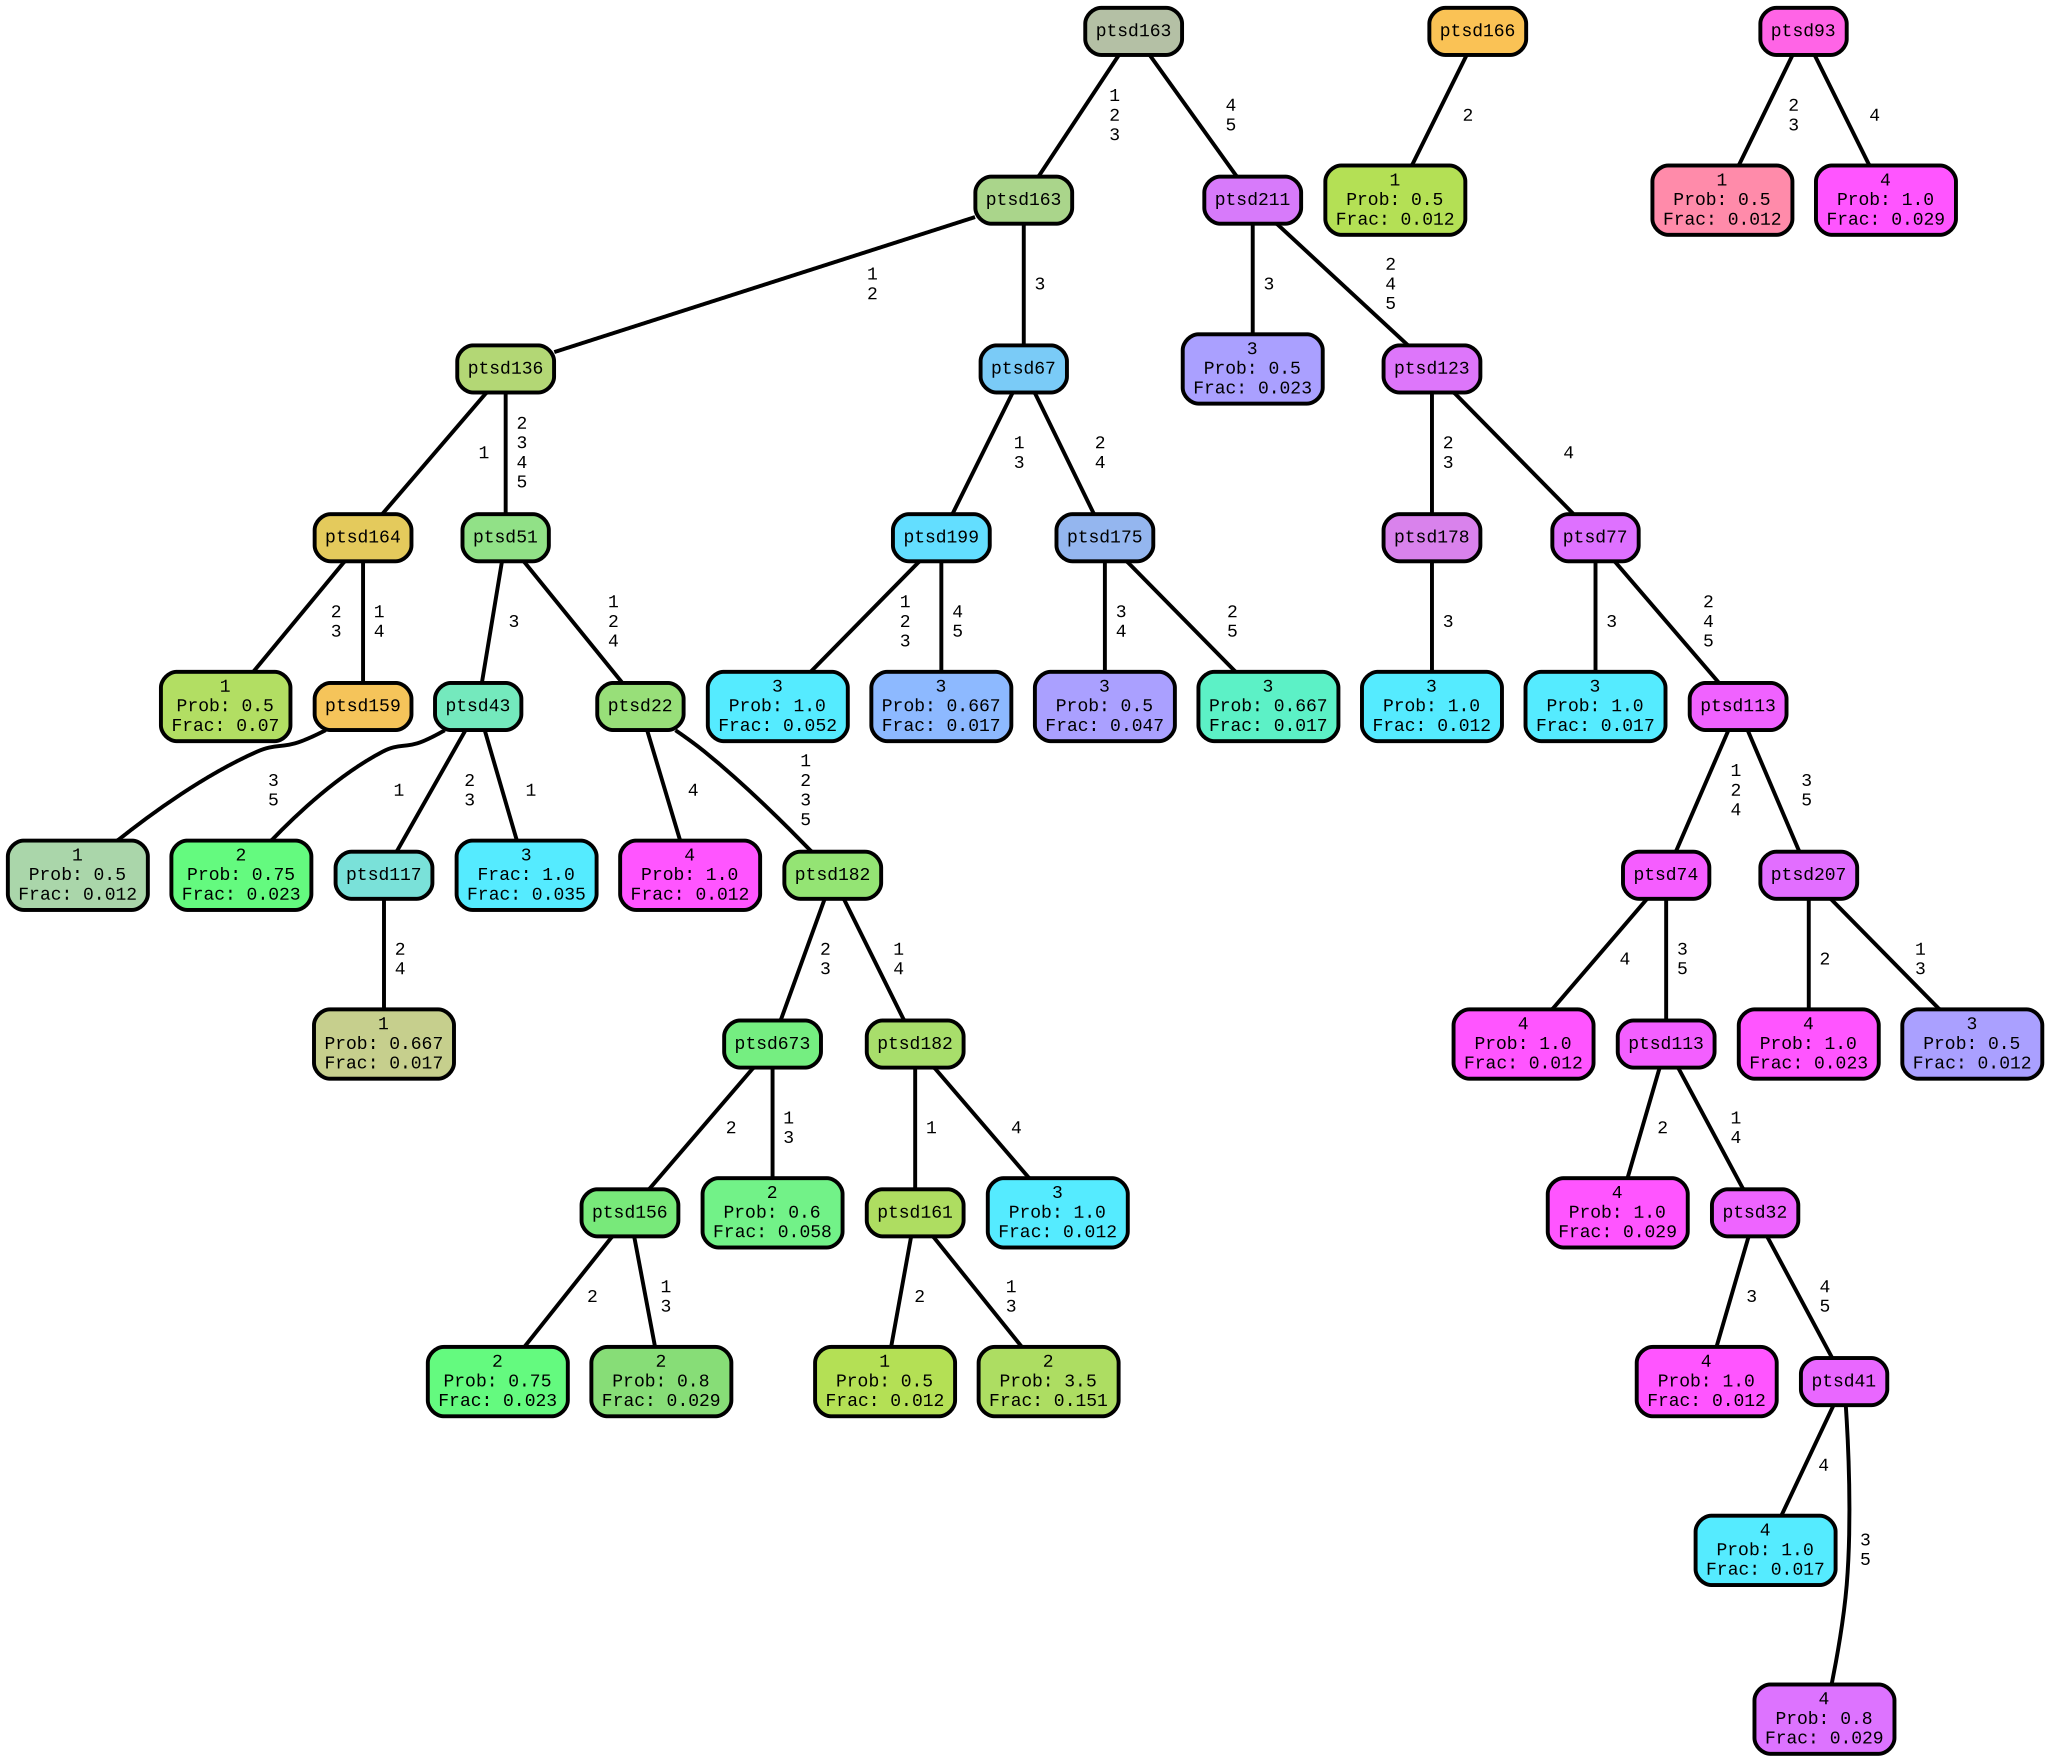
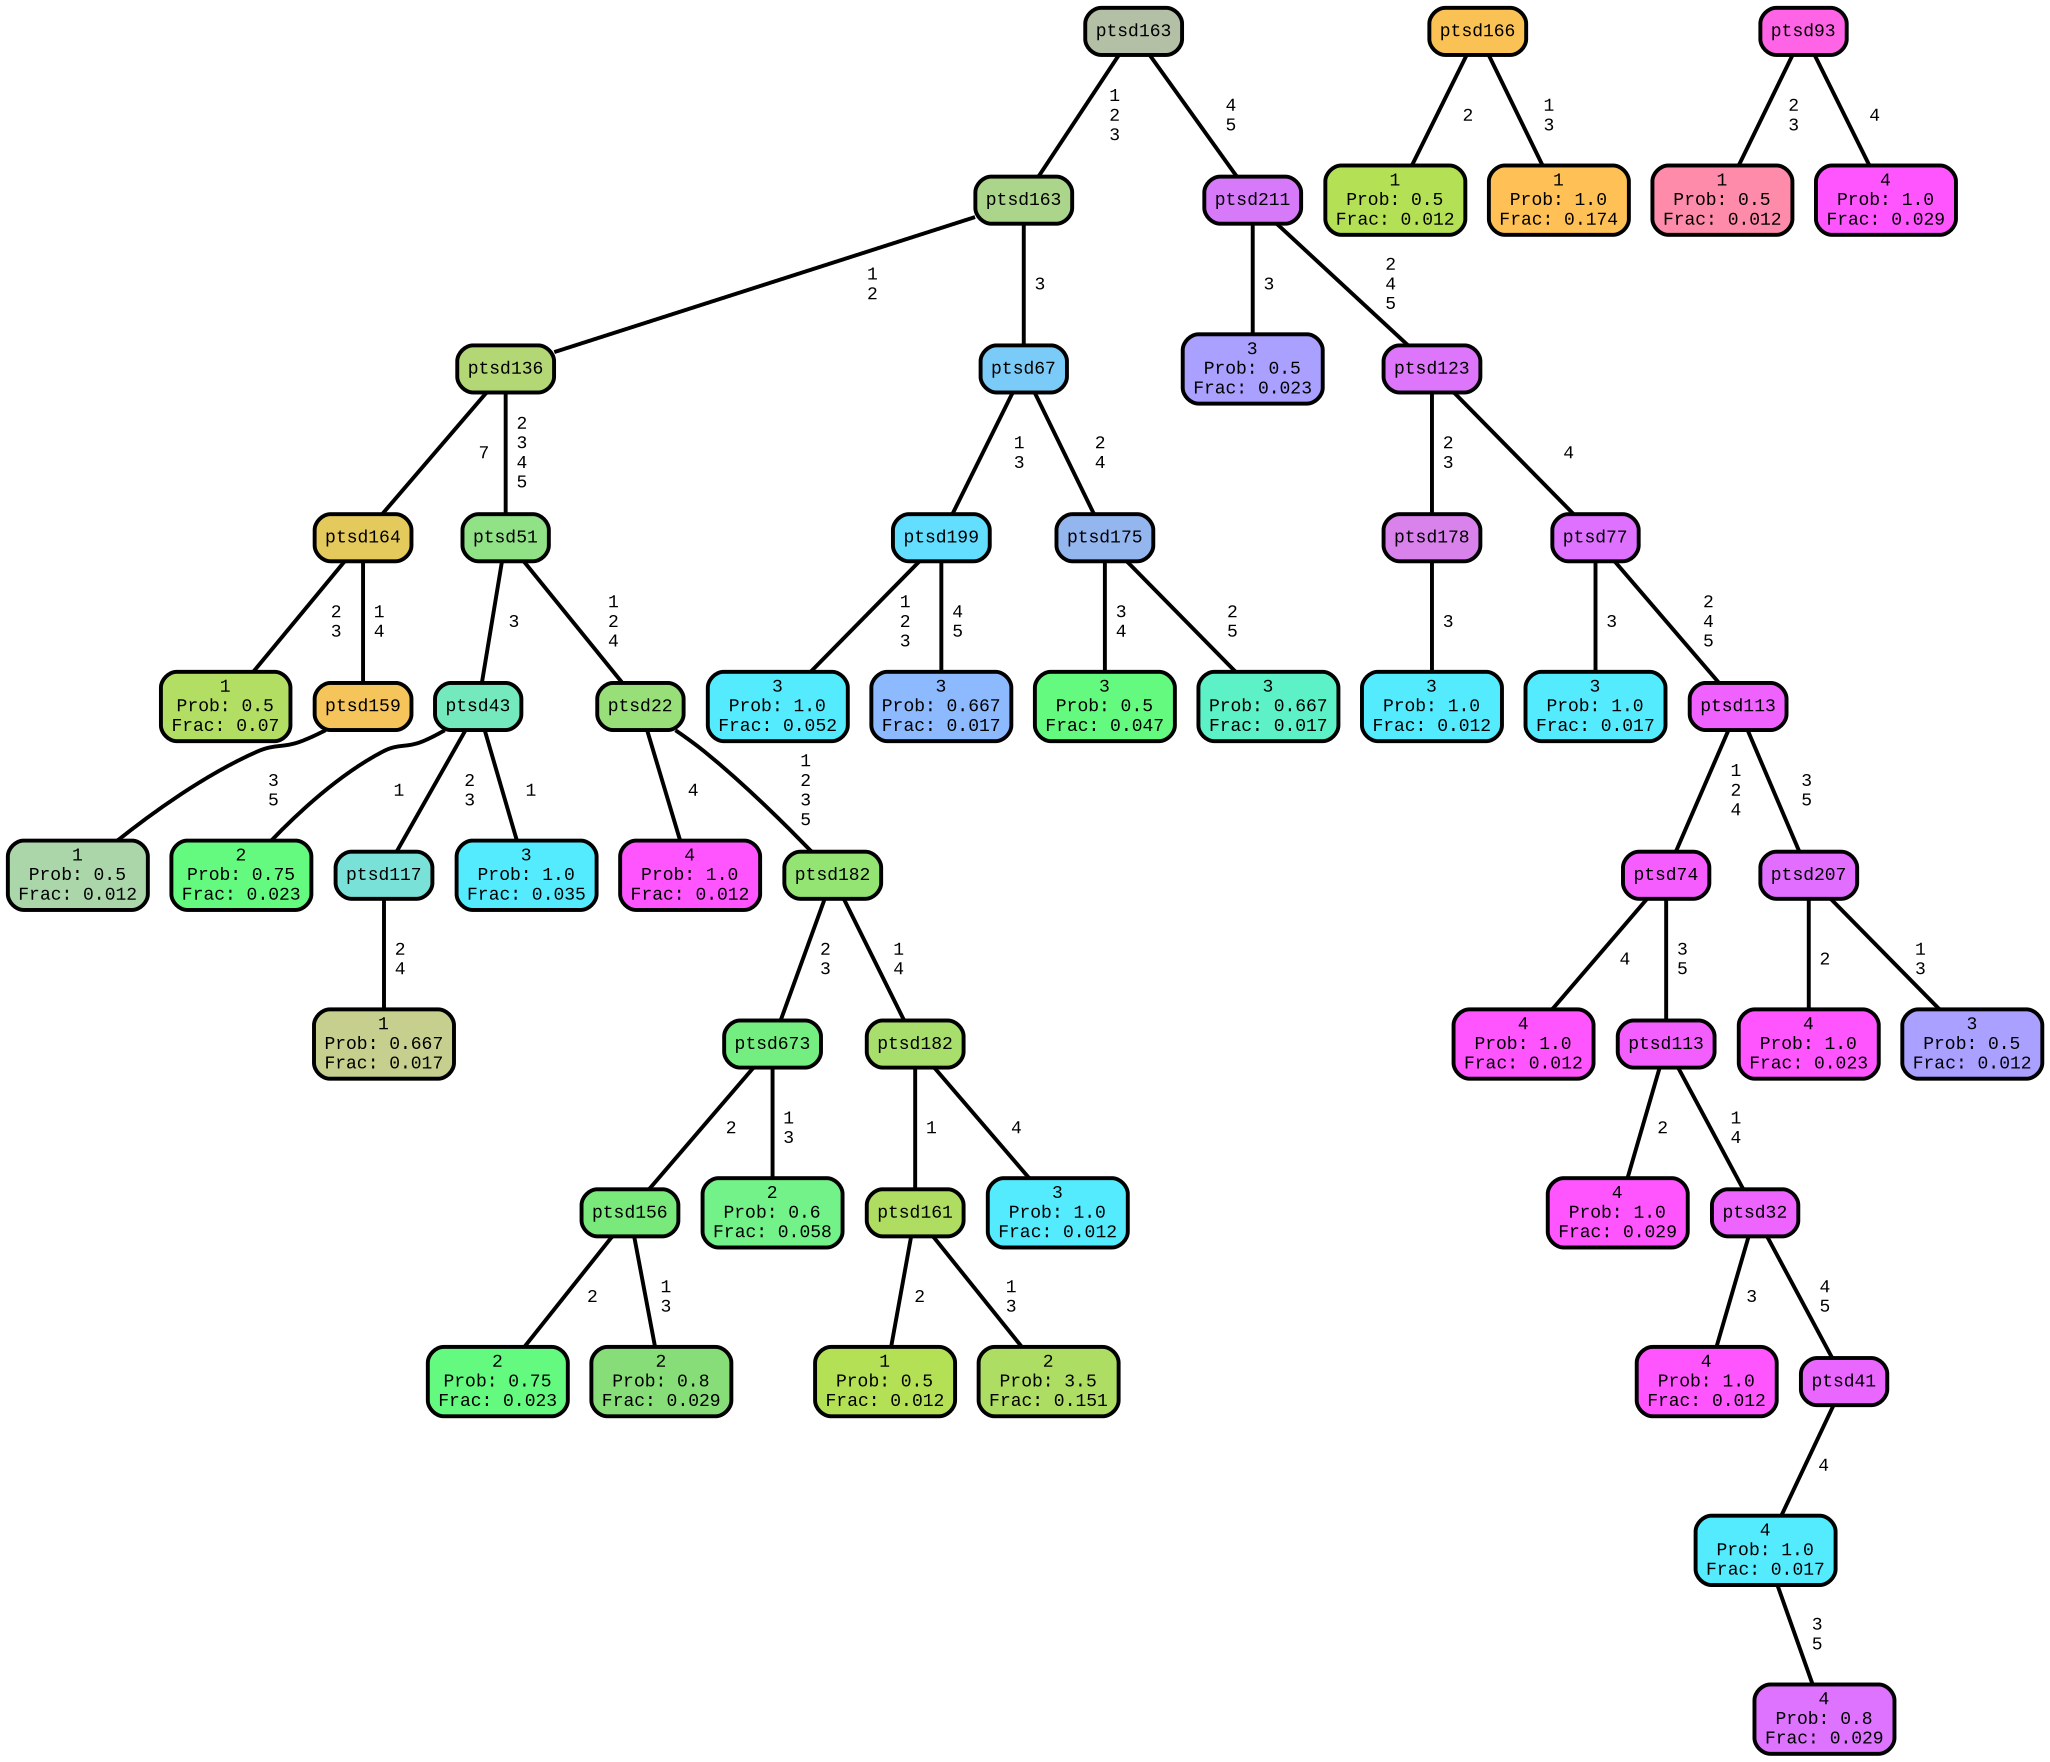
node "1 Prob: 1.0 Frac: 0.174": added
edge "ptsd136" -- "ptsd164": label " 1" -> " 7"
node "3 Prob: 0.5 Frac: 0.047": fillcolor #aaa0ff -> #64fa7f
node "3 Frac: 1.0 Frac: 0.035": label "3 Frac: 1.0 Frac: 0.035" -> "3 Prob: 1.0 Frac: 0.035"
edge "ptsd41" -- "4 Prob: 0.8 Frac: 0.029": now "4 Prob: 1.0 Frac: 0.017" -- "4 Prob: 0.8 Frac: 0.029"
